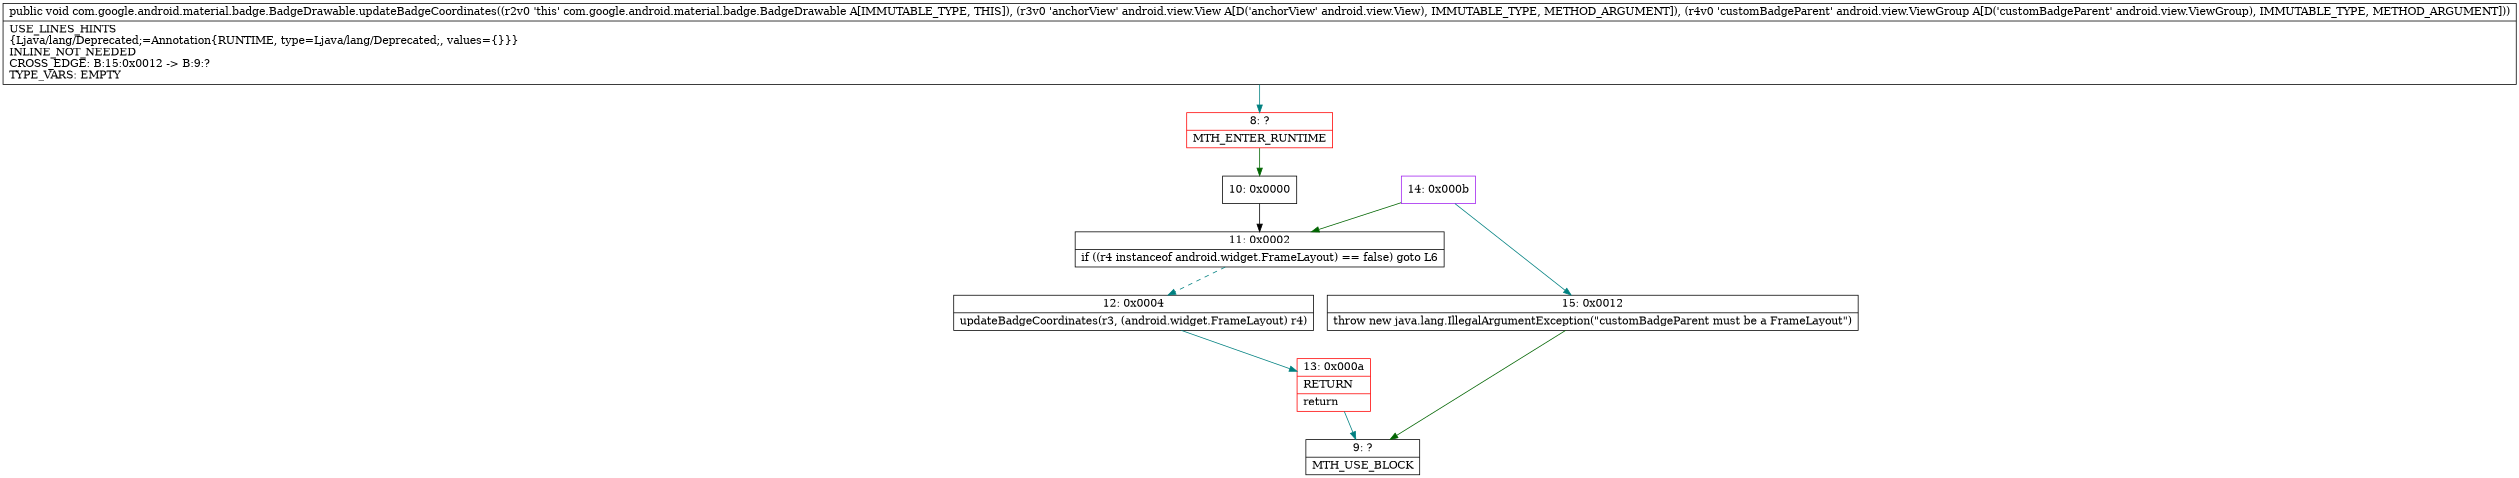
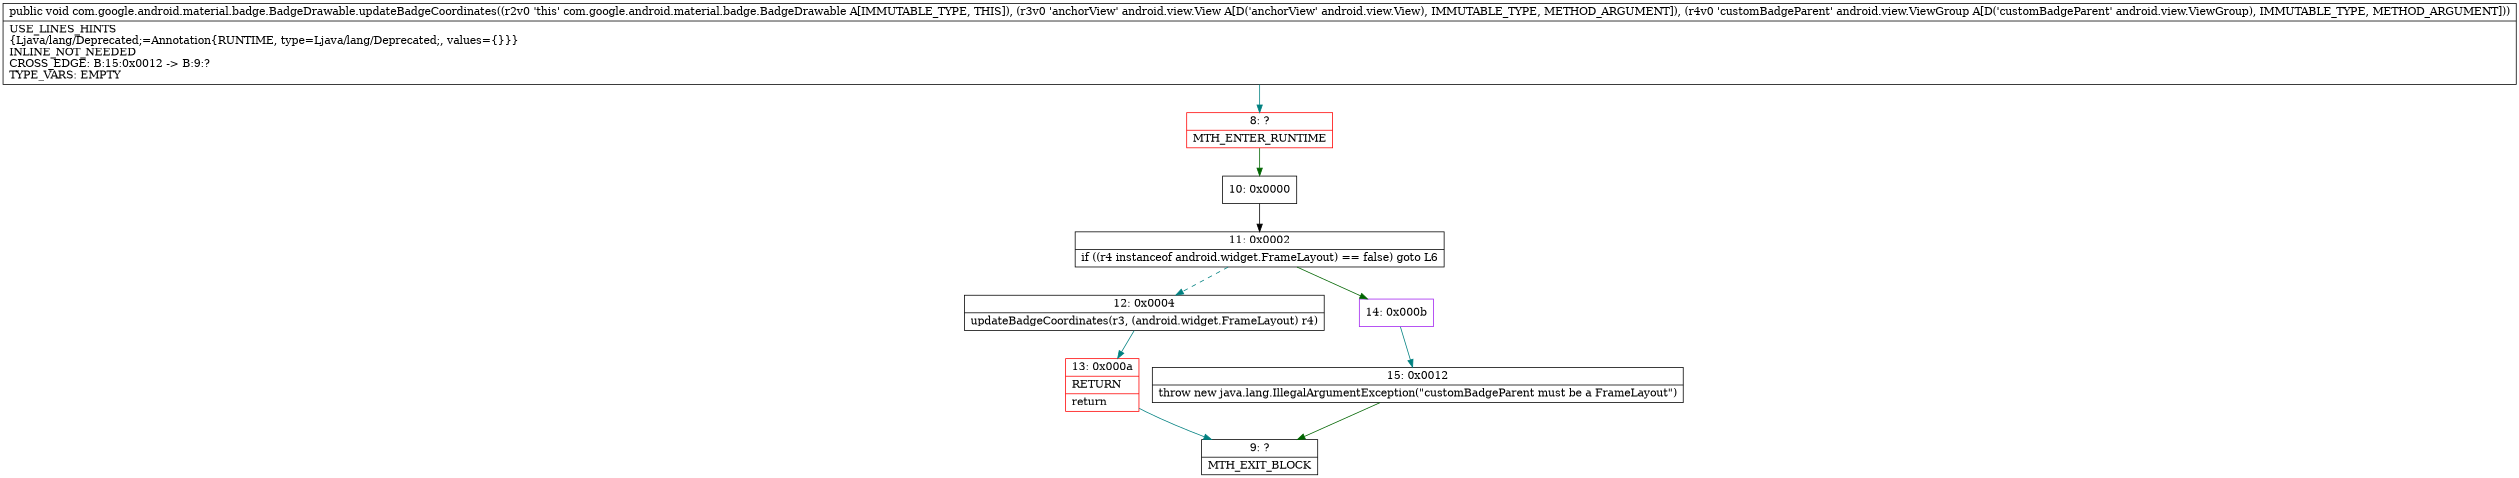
edge "14: 0x000b" -> "11: 0x0002": reversed
node "9: ?": text "MTH_USE_BLOCK" -> "MTH_EXIT_BLOCK"
